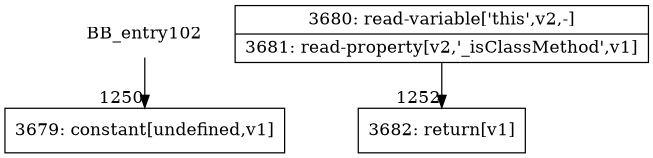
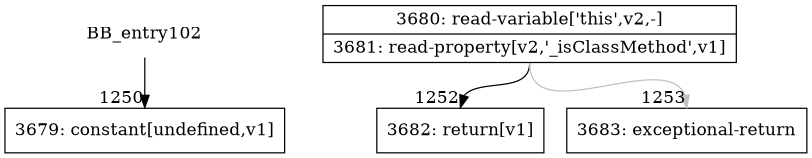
node "3683: exceptional-return": added
